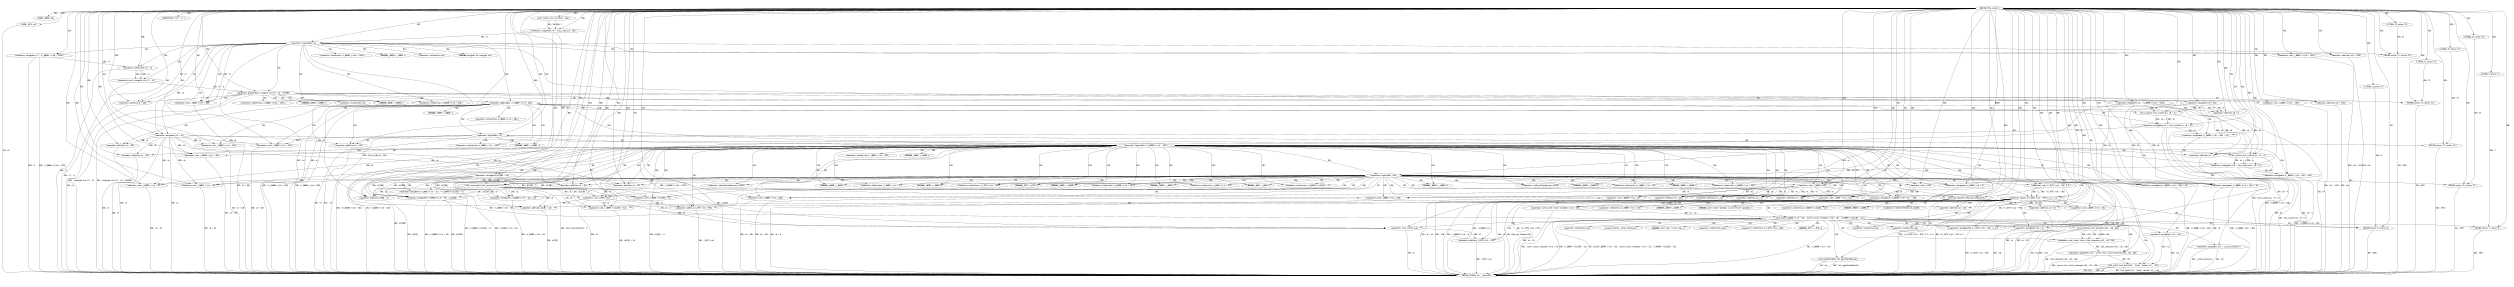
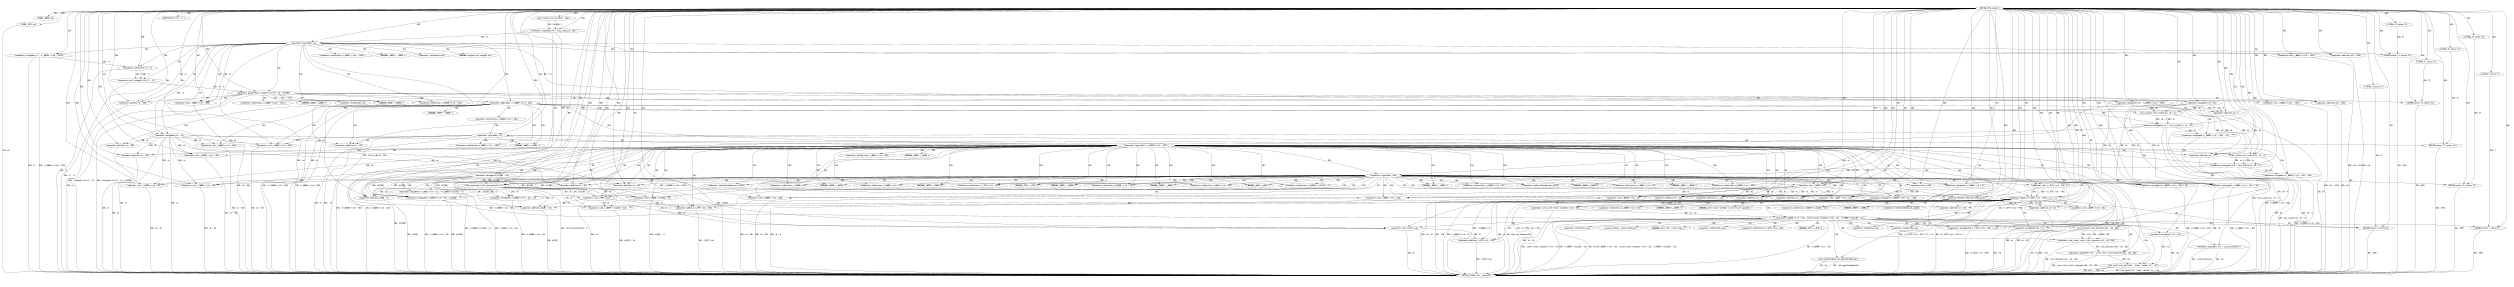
edge "(<operator>.logicalNot,!v4)" -> "(<operator>.assignment,v8 = 512)": label "CDG: " -> "DDG: !v4"
edge "(METHOD,tftp_connect)" -> "(<operator>.assignment,*(_DWORD *)v6 = 0)": label "DWORD: " -> "DDG: "
edge "(<operator>.logicalNot,!*(_DWORD *)(v4 + 328))" -> "(<operator>.logicalNot,!v9)": now "(<operator>.indirection,*(_DWORD *)(v6 + 328))" -> "(<operator>.logicalNot,!v9)"
edge "(<operator>.assignment,v8 = 512)" -> "(<operator>.assignment,*(_DWORD *)(v6 + 320) = v8)": added, label "DDG: v8"
edge "(METHOD,tftp_connect)" -> "(<operator>.cast,(_DWORD *)(v6 + 8))": added, label "DDG:"
node "(<operator>.indirection,*(_DWORD *)v6)": added
node "(<operator>.indirection,*(_DWORD *)(v6 + 16))": added
